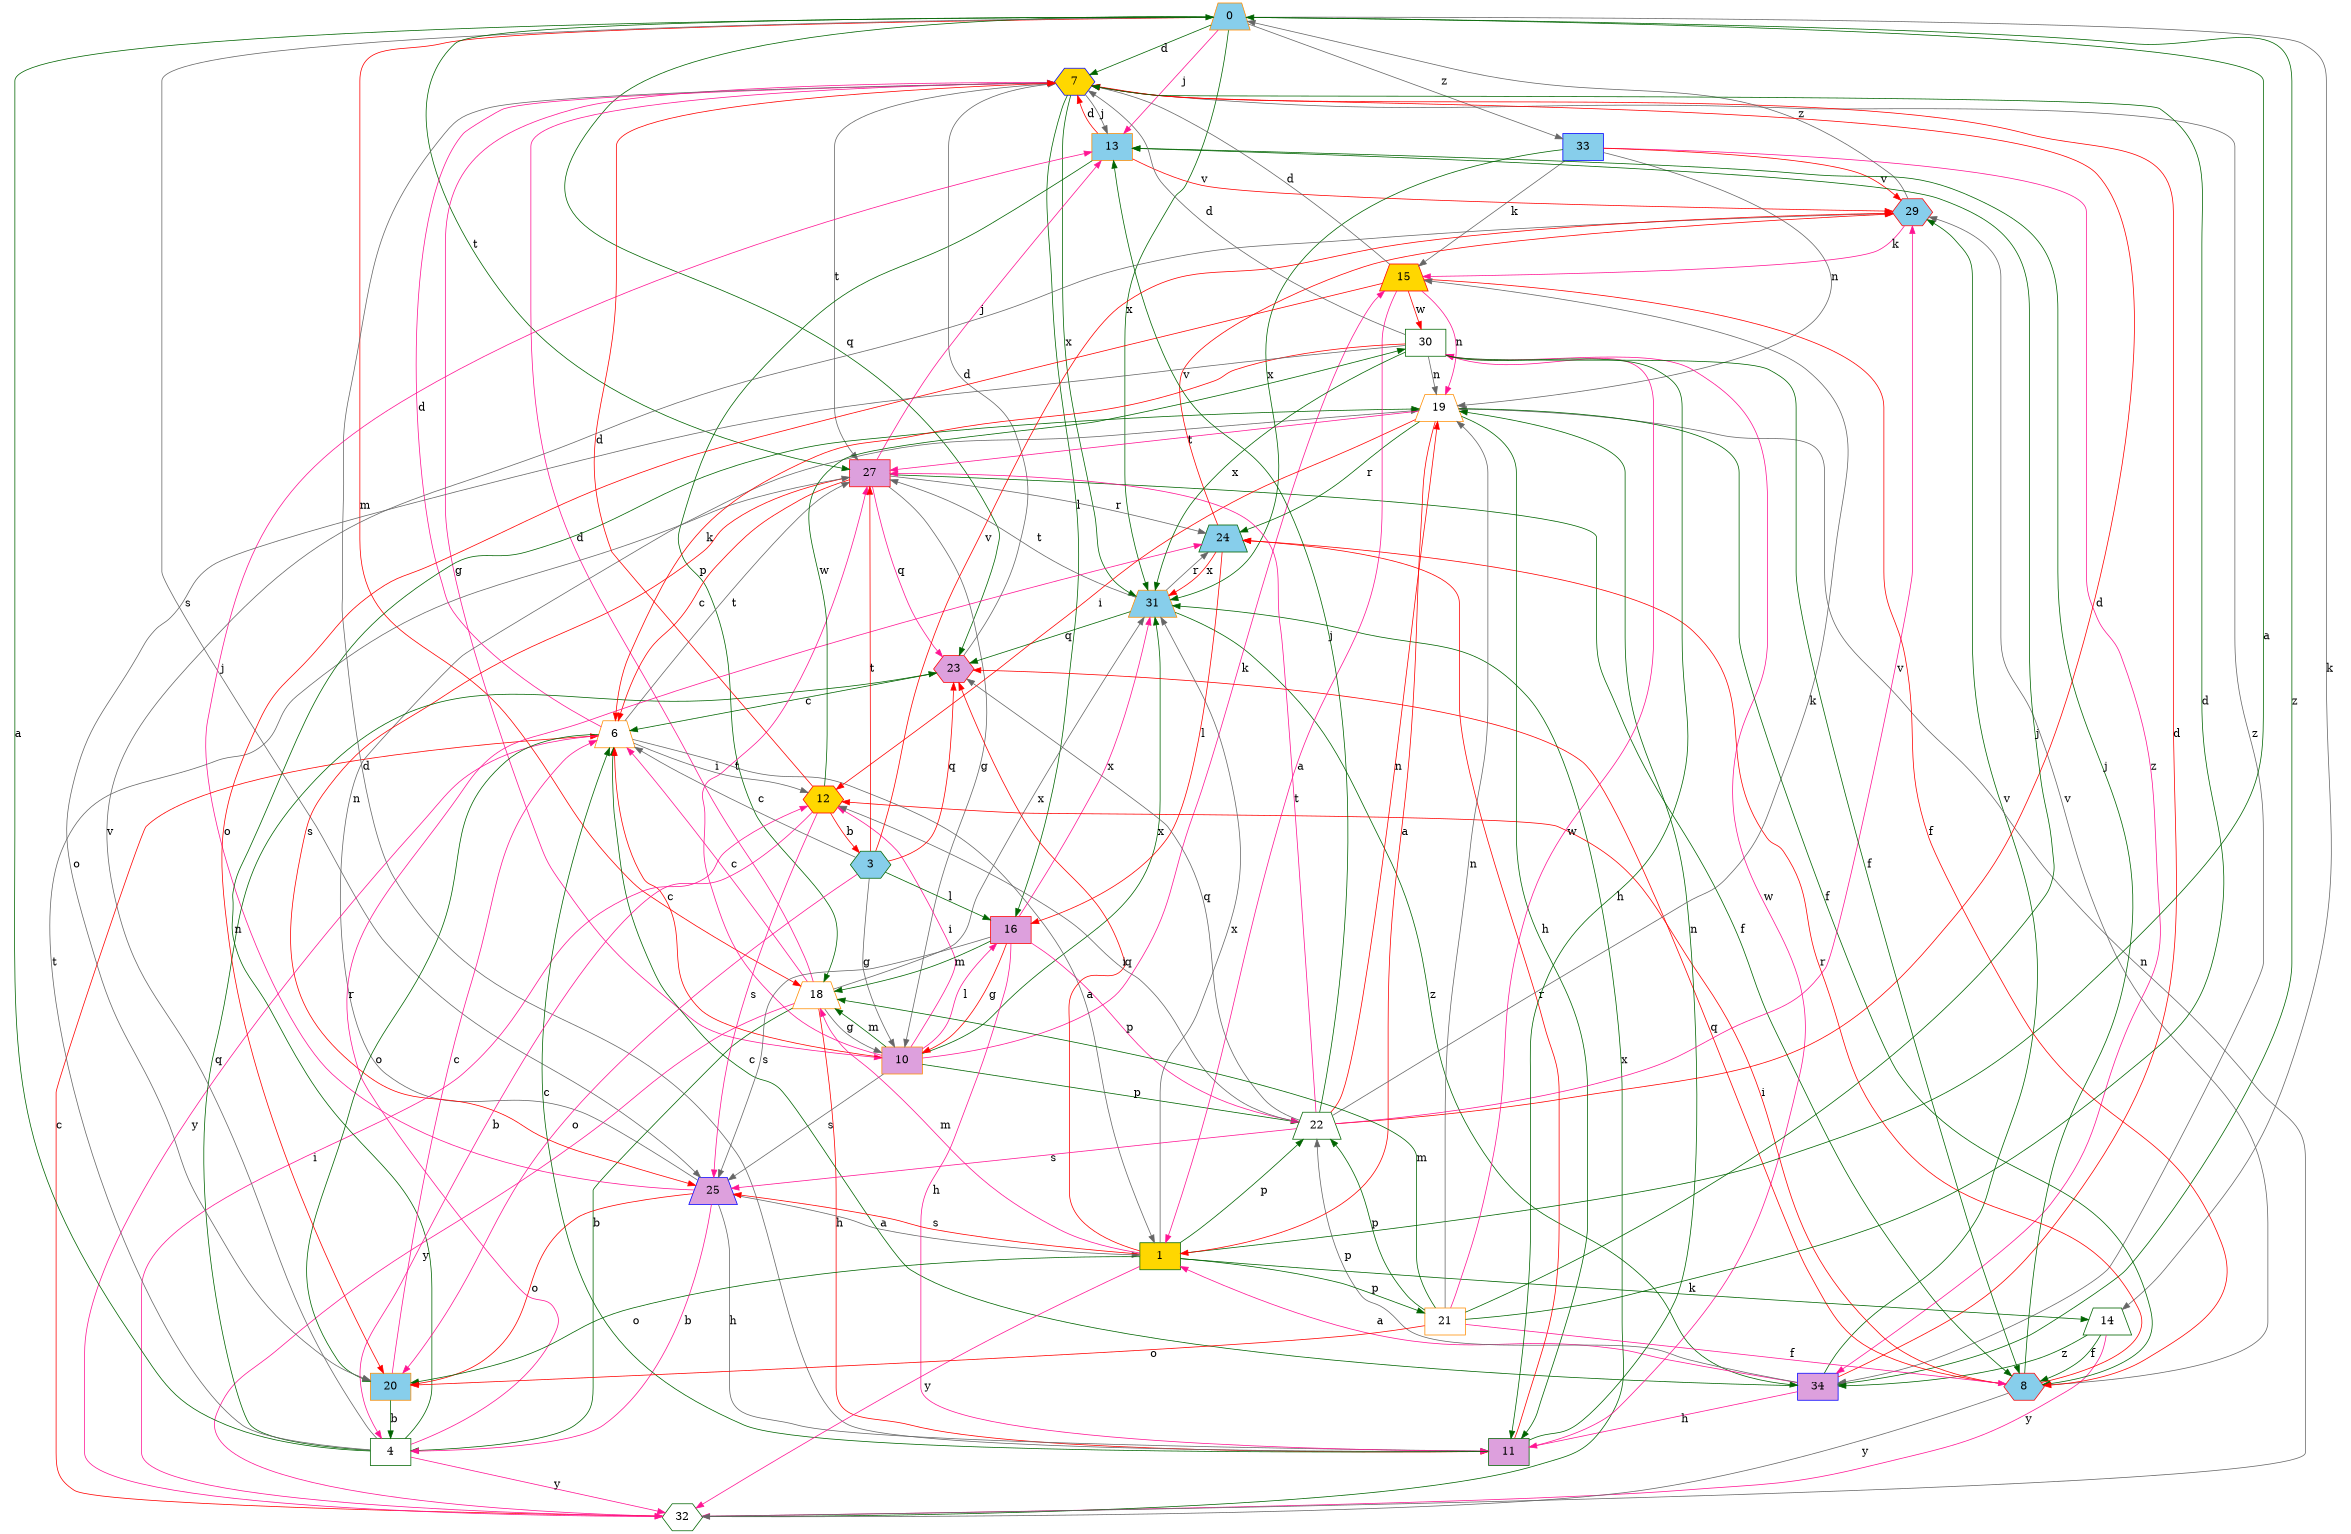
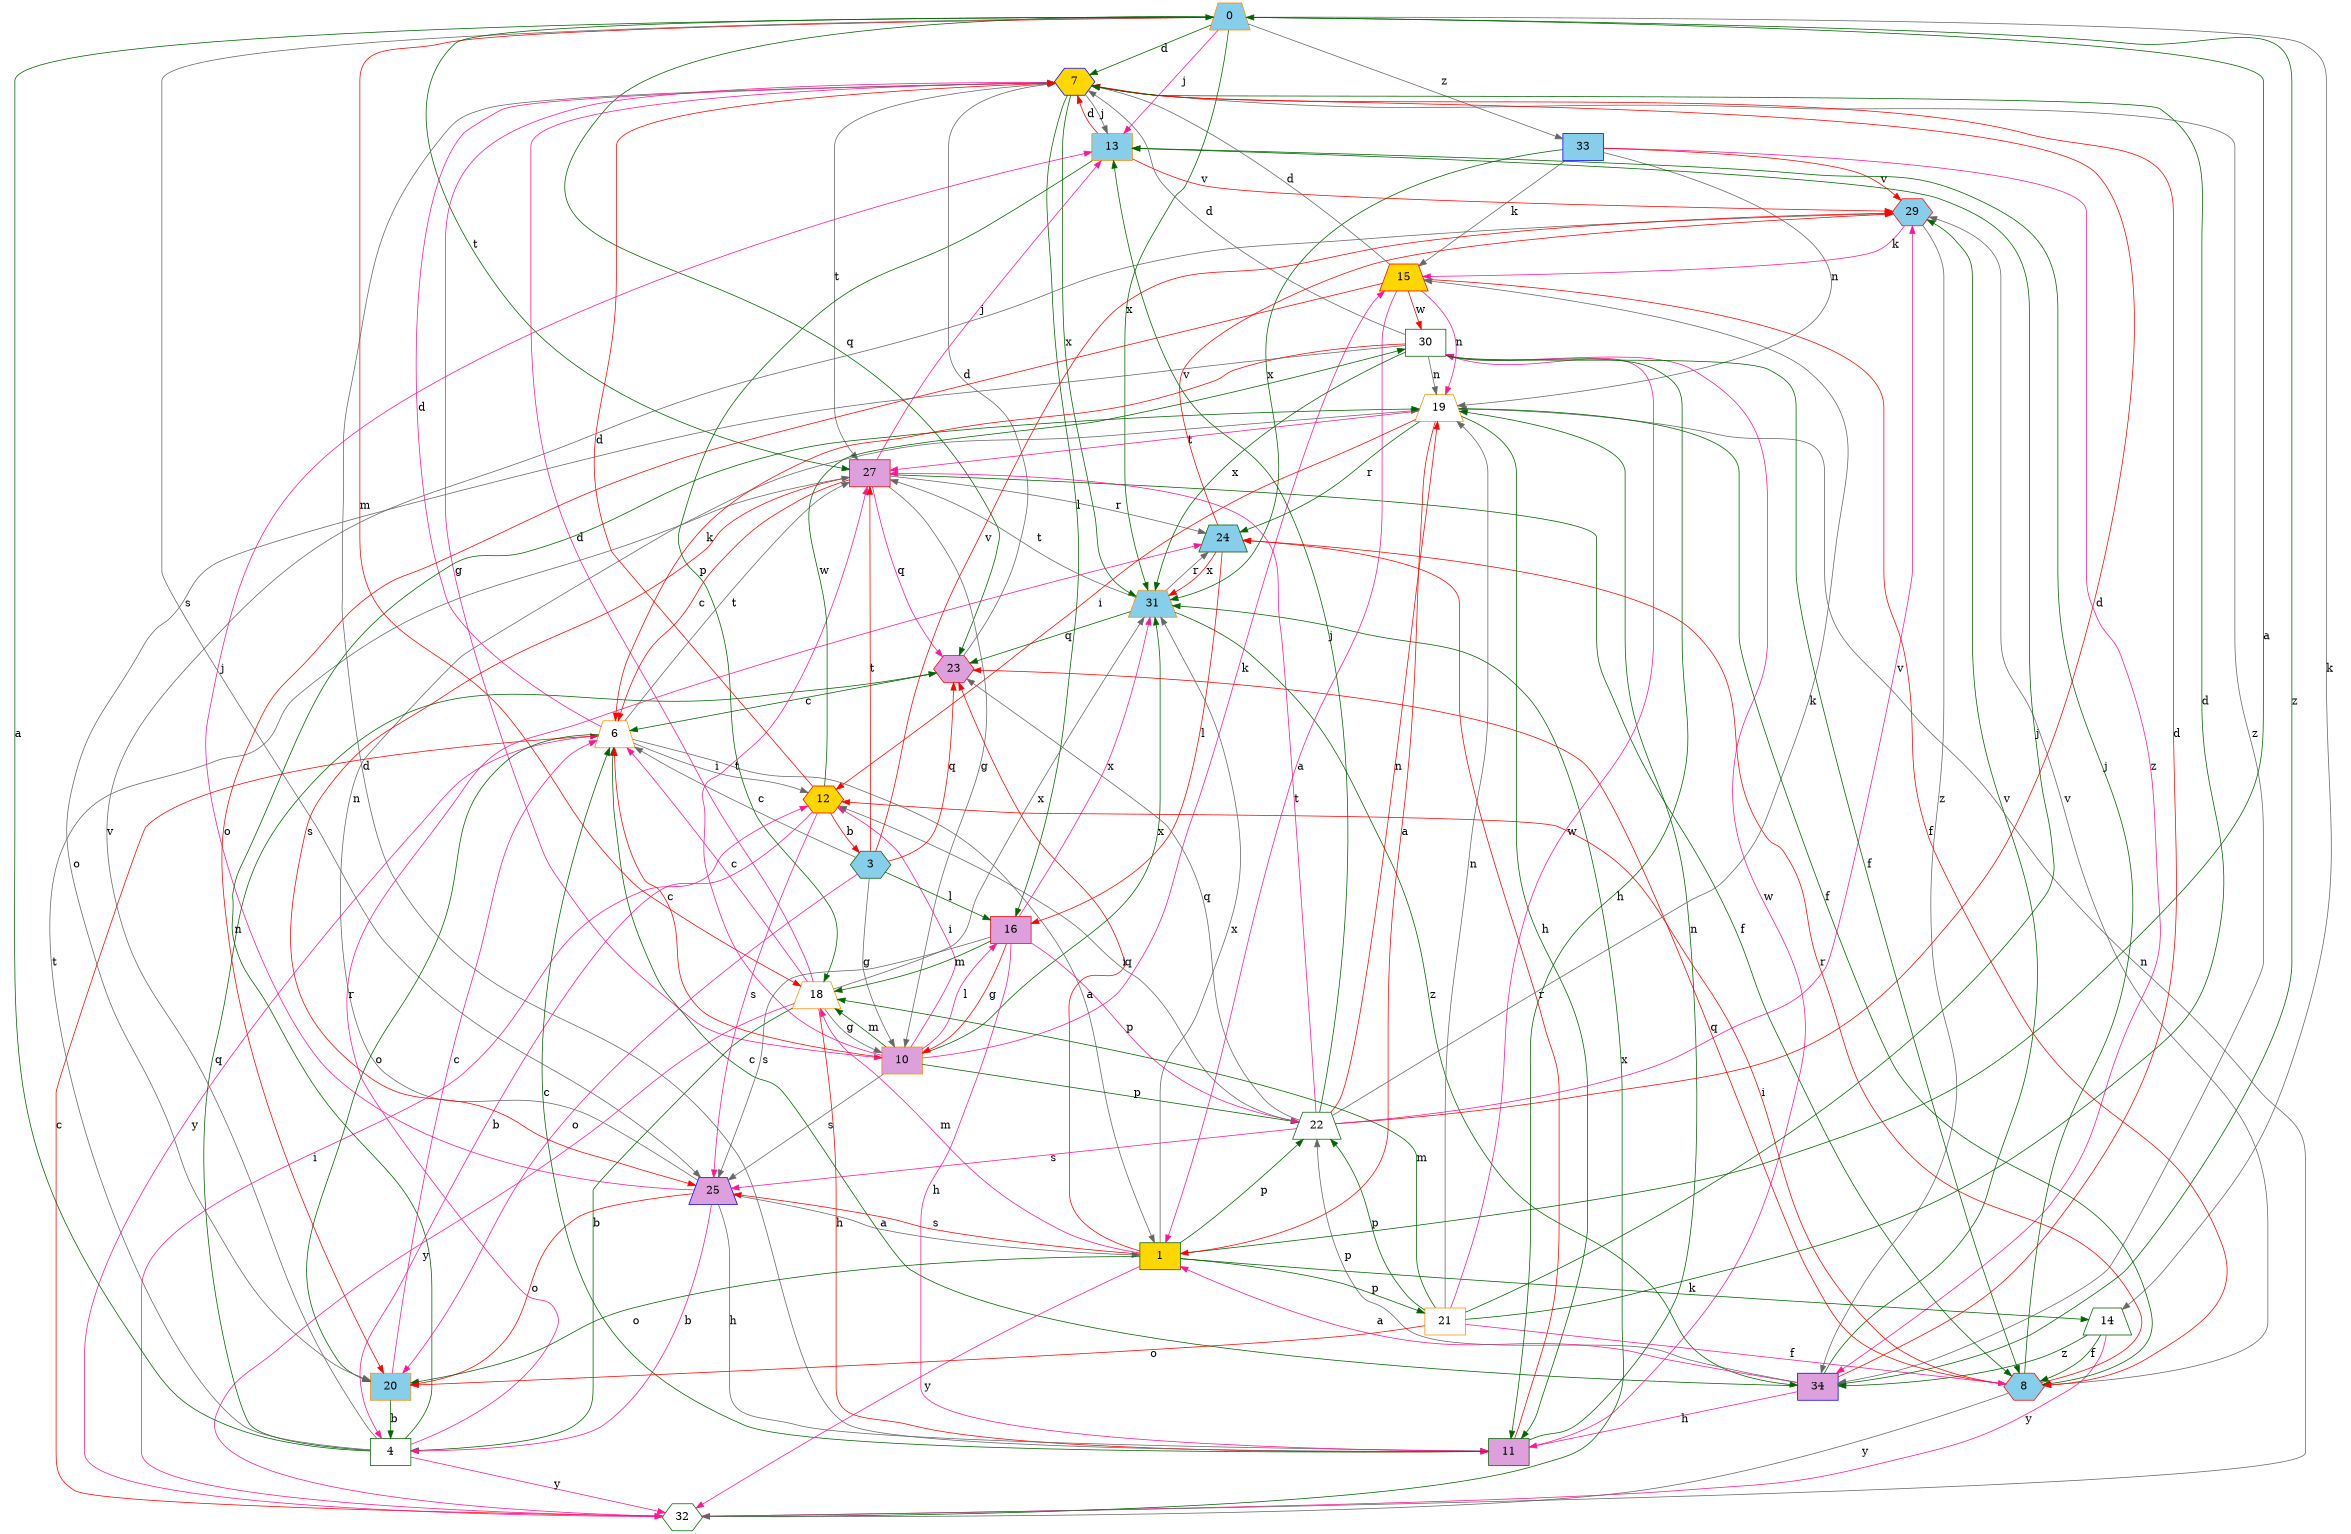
edge "29" -> "0": now "29" -> "34"
